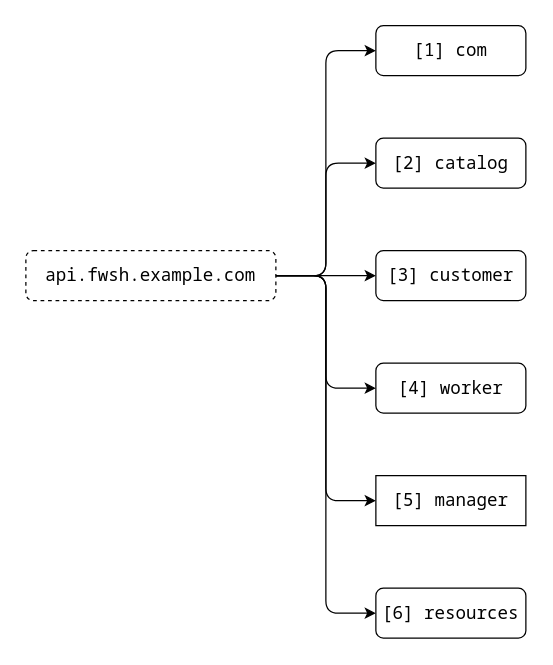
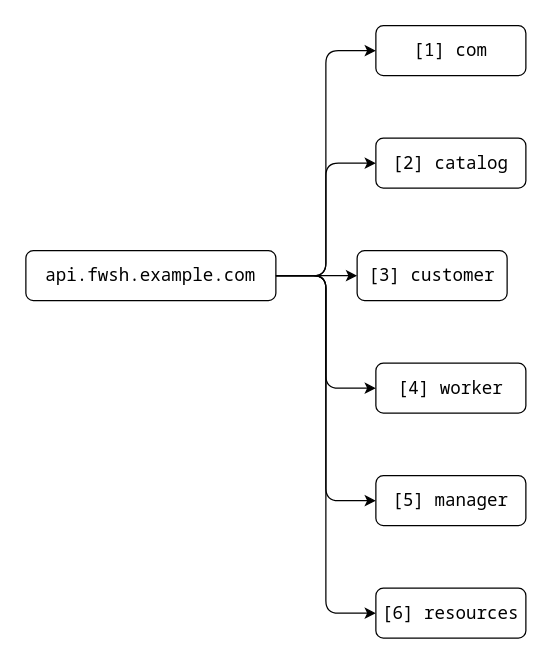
node "api.fwsh.example.com": style dashed -> solid
node "[3] customer": moved (451, 276) -> (432, 276)
node "[5] manager": shape rectangle -> rounded rectangle
